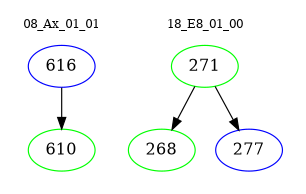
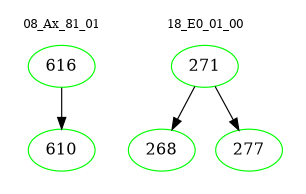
cluster "08_Ax_01_01": label "08_Ax_01_01" -> "08_Ax_81_01"
cluster "18_E8_01_00": label "18_E8_01_00" -> "18_E0_01_00"
node "616": color blue -> green
node "277": color blue -> green
